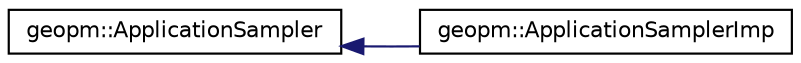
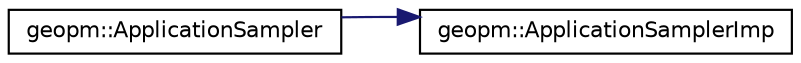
edge "geopm::ApplicationSamplerImp" -> "geopm::ApplicationSampler": reversed
